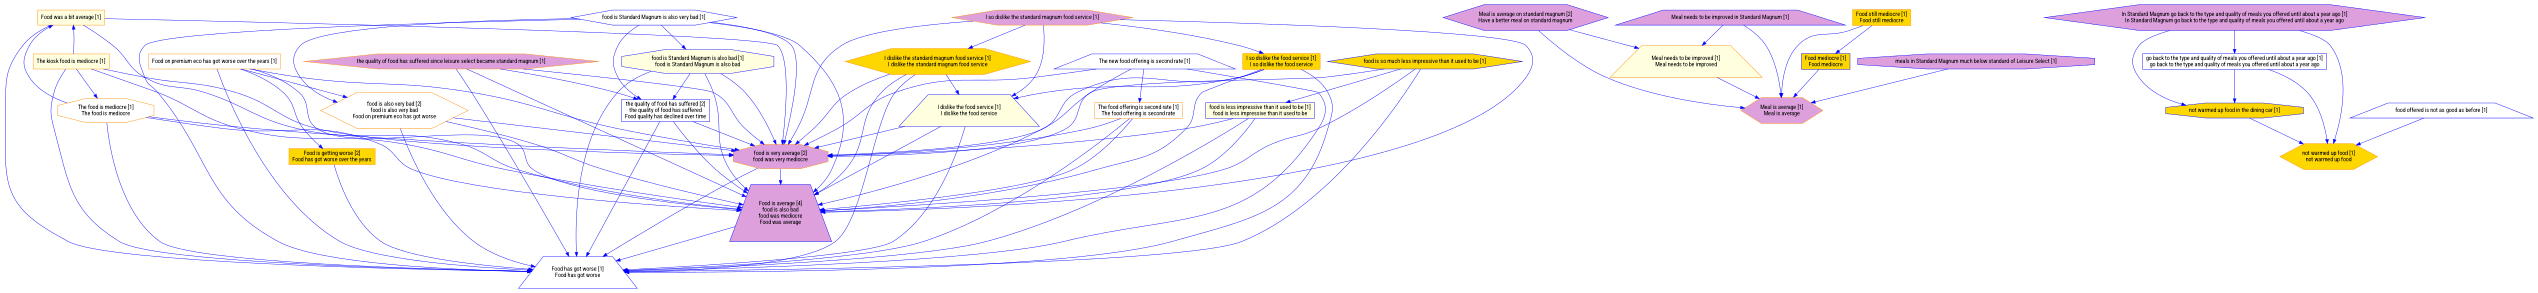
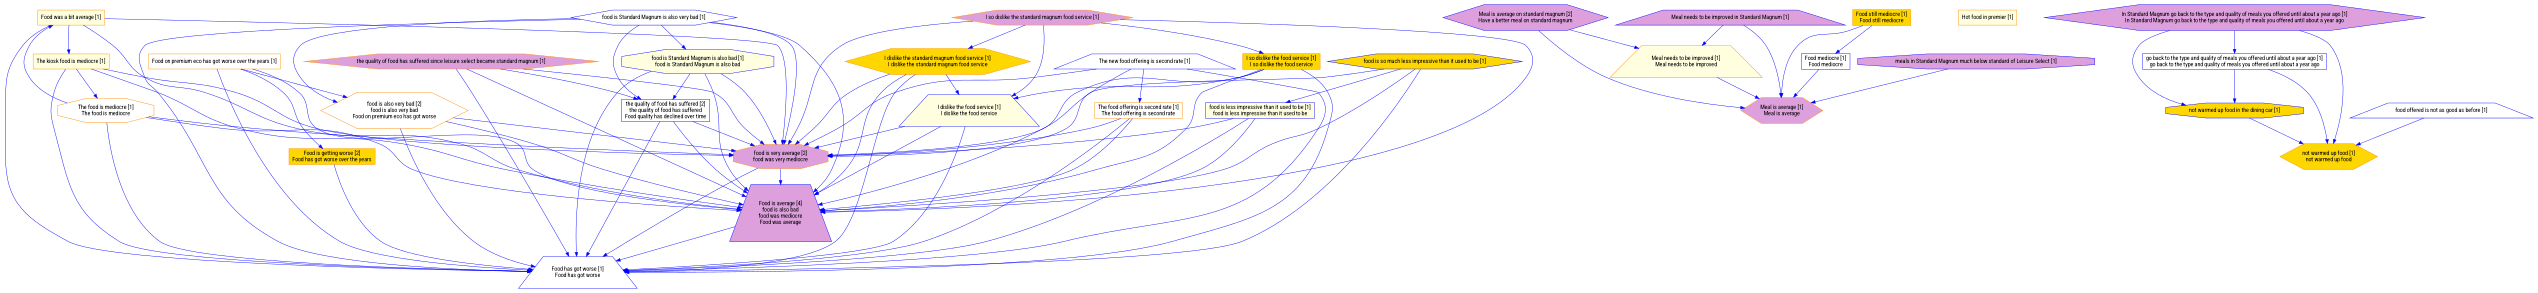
node "Hot food in premier [1]": added
edge "The kiosk food is mediocre [1]" -> "Food was a bit average [1]": reversed
node "Food mediocre [1] Food mediocre": fillcolor gold -> white
edge "Food on premium eco has got worse over the years [1]" -> "food is very average [2] food was very mediocre": removed
